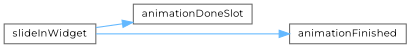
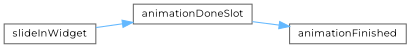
edge "slideInWidget" -> "animationFinished": now "animationDoneSlot" -> "animationFinished"
